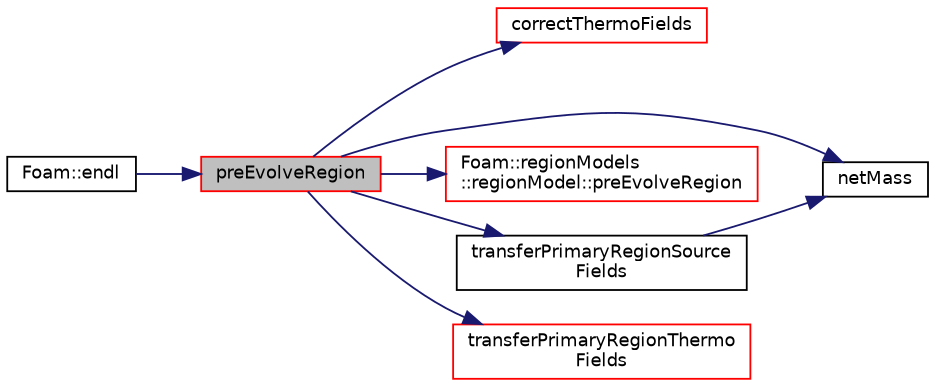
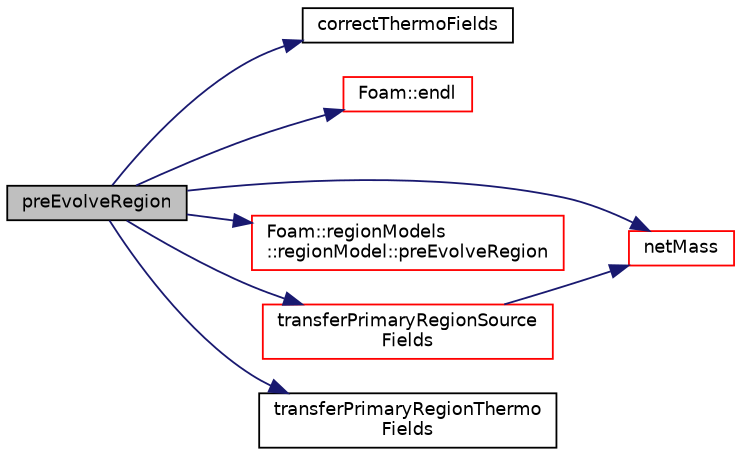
node "correctThermoFields": color red -> black
node "Foam::endl": color black -> red
edge "Foam::endl" -> "preEvolveRegion": reversed
node "preEvolveRegion": color red -> black
node "netMass": color black -> red
node "transferPrimaryRegionSource Fields": color black -> red
node "transferPrimaryRegionThermo Fields": color red -> black
